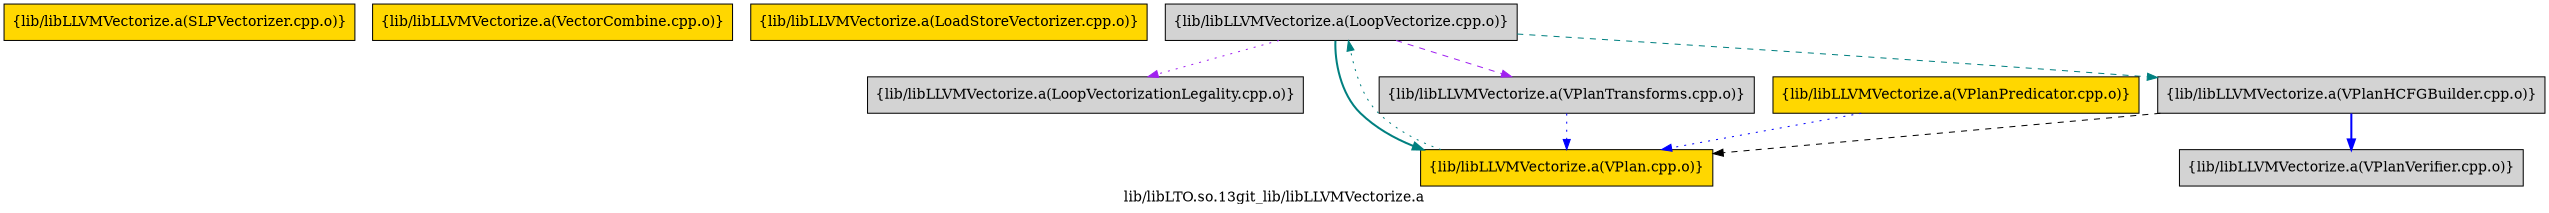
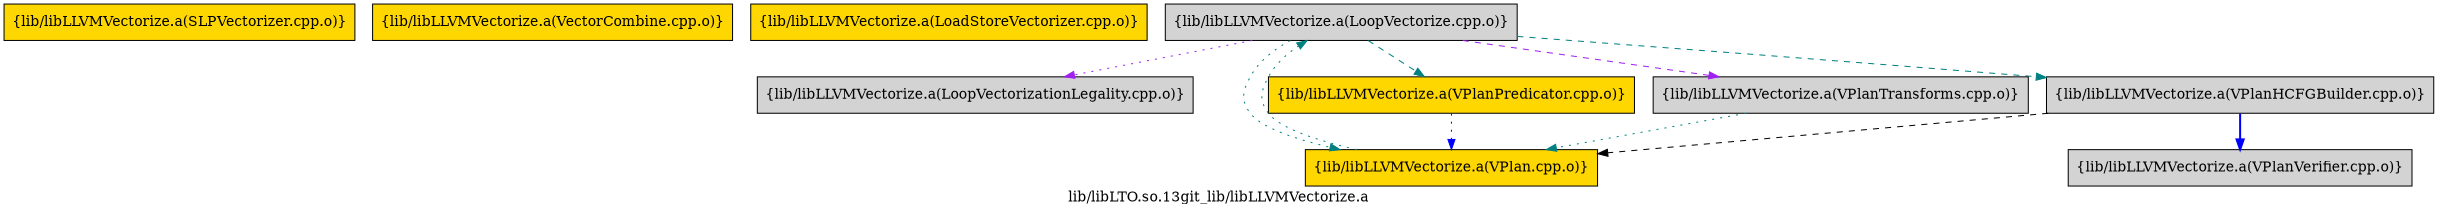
edge "{lib/libLLVMVectorize.a(LoopVectorize.cpp.o)}" -> "{lib/libLLVMVectorize.a(VPlanPredicator.cpp.o)}": added
edge "{lib/libLLVMVectorize.a(LoopVectorize.cpp.o)}" -> "{lib/libLLVMVectorize.a(VPlan.cpp.o)}": style bold -> dotted
edge "{lib/libLLVMVectorize.a(VPlanTransforms.cpp.o)}" -> "{lib/libLLVMVectorize.a(VPlan.cpp.o)}": color blue -> teal
